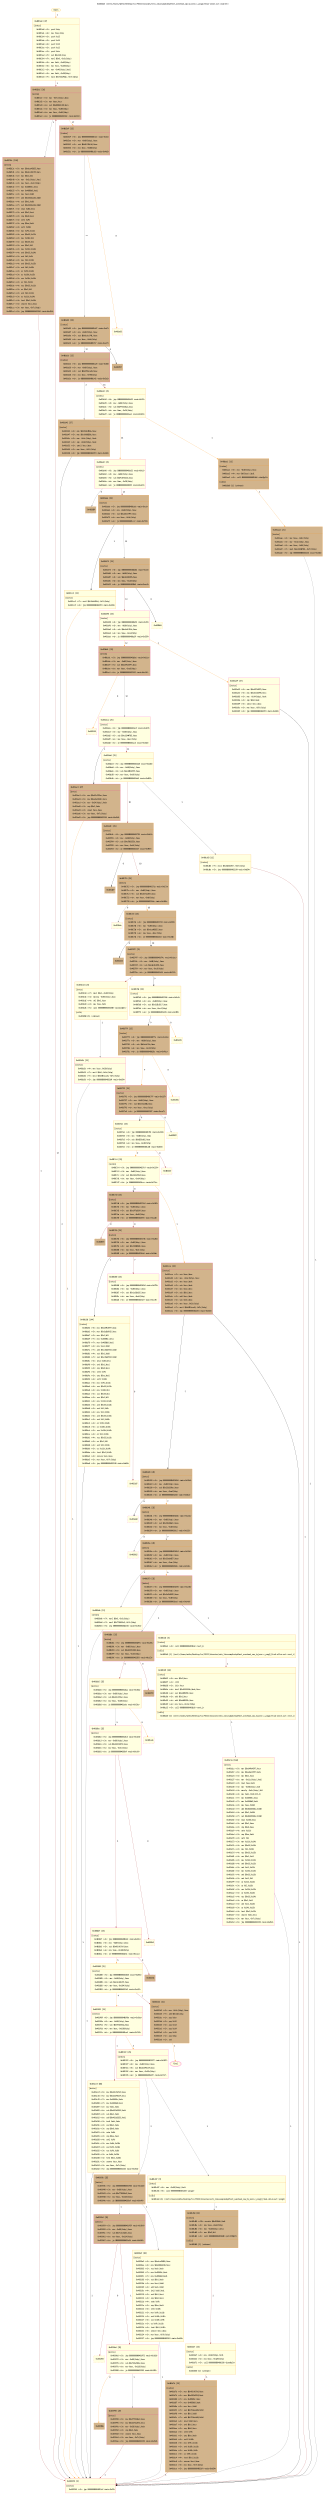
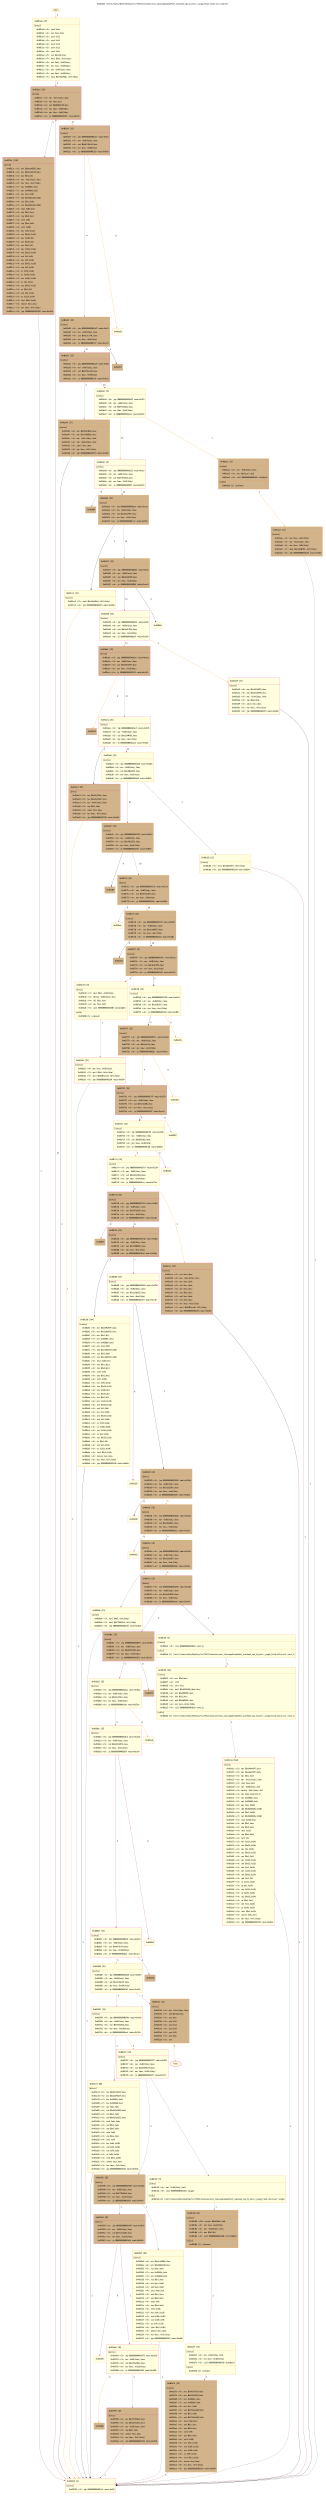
node "0x4021ff": fillcolor lightyellow -> tan
edge "0x401cce [33]" -> "0x401828 [25]": now "0x40180f [25]" -> "0x401828 [25]"
